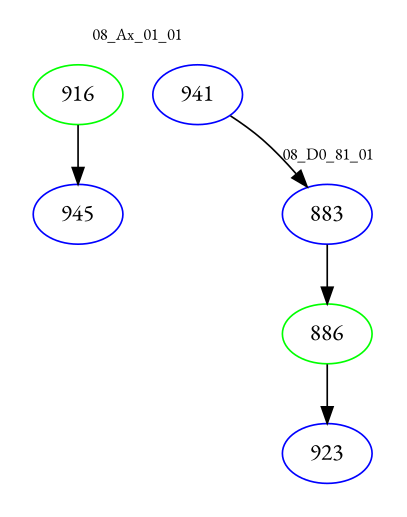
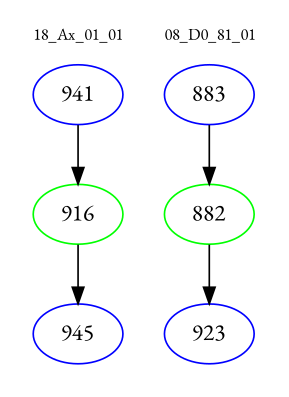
cluster "08_Ax_01_01": label "08_Ax_01_01" -> "18_Ax_01_01"
edge "941" -> "883": now "941" -> "916"
node "886": label "886" -> "882"
